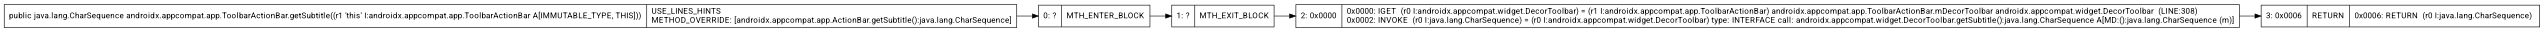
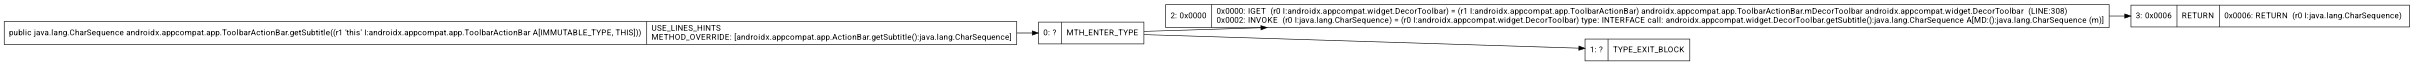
node "0: ?": text "MTH_ENTER_BLOCK" -> "MTH_ENTER_TYPE"
node "1: ?": text "MTH_EXIT_BLOCK" -> "TYPE_EXIT_BLOCK"
edge "1: ?" -> "2: 0x0000": now "0: ?" -> "2: 0x0000"
